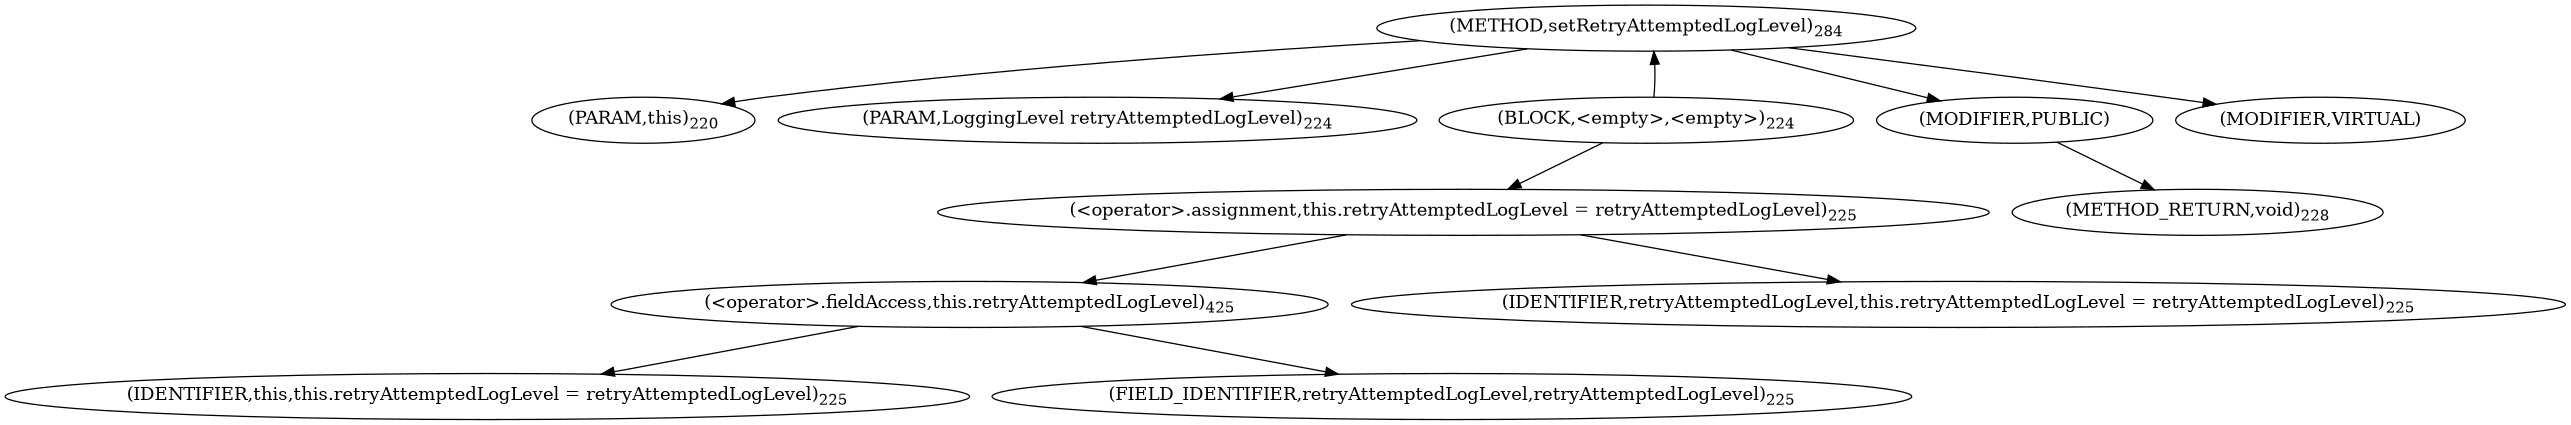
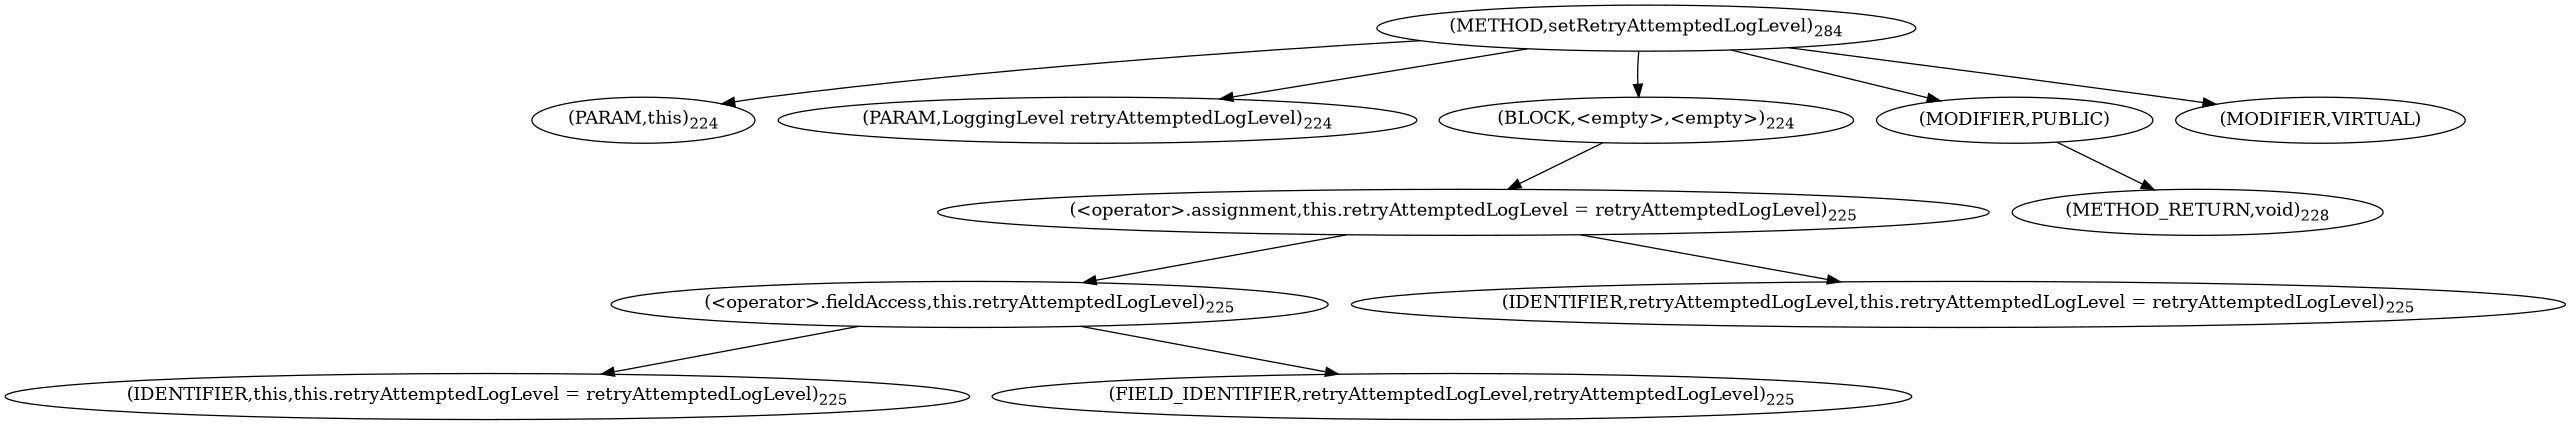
edge "(BLOCK,<empty>,<empty>)" -> "(METHOD,setRetryAttemptedLogLevel)": reversed
node "(PARAM,this)": text "220" -> "224"
node "(<operator>.fieldAccess,this.retryAttemptedLogLevel)": text "425" -> "225"
